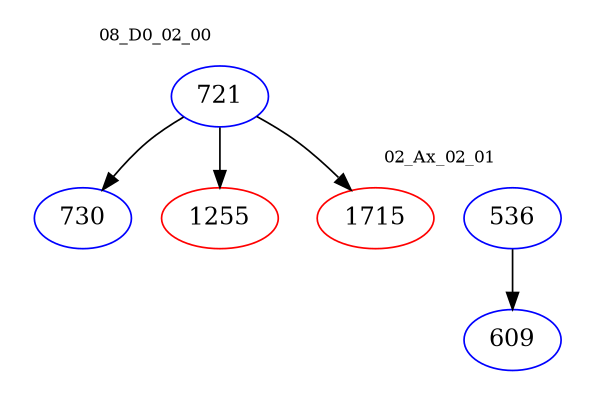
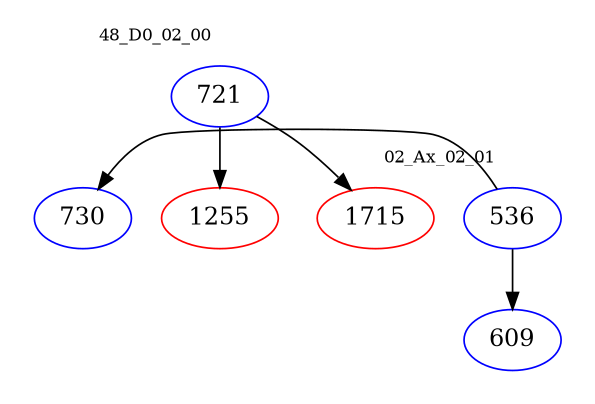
cluster "08_D0_02_00": label "08_D0_02_00" -> "48_D0_02_00"
edge "721" -> "730": now "536" -> "730"
